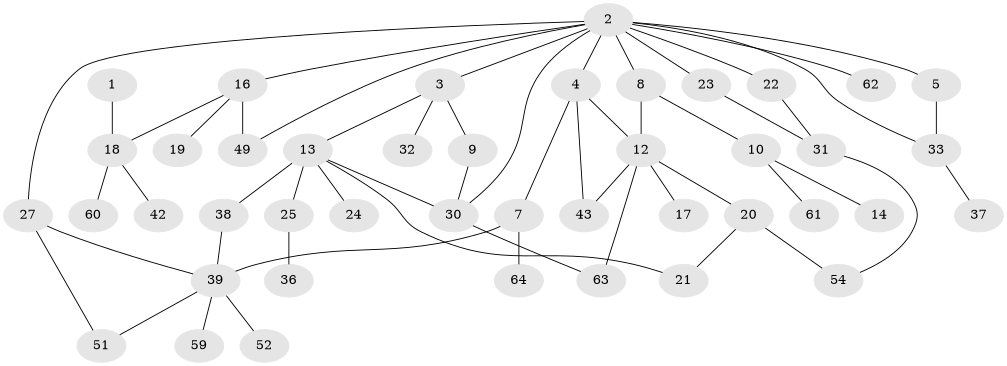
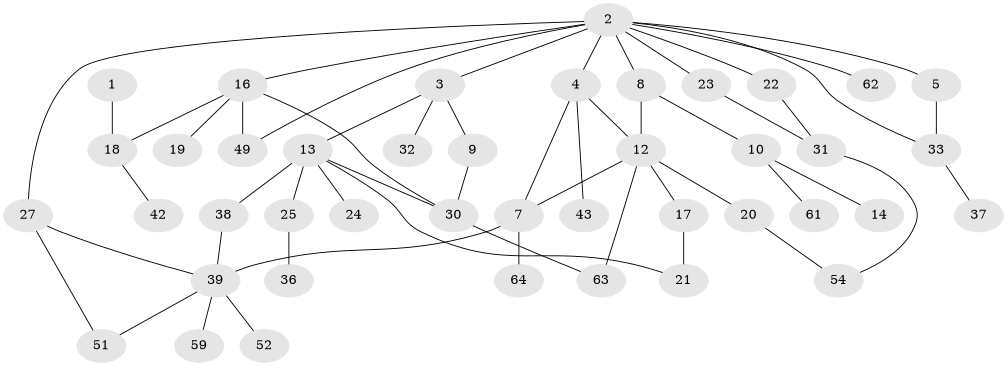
edge "2" -- "30": now "16" -- "30"
edge "12" -- "43": now "12" -- "7"
node "60": removed
edge "20" -- "21": now "17" -- "21"
